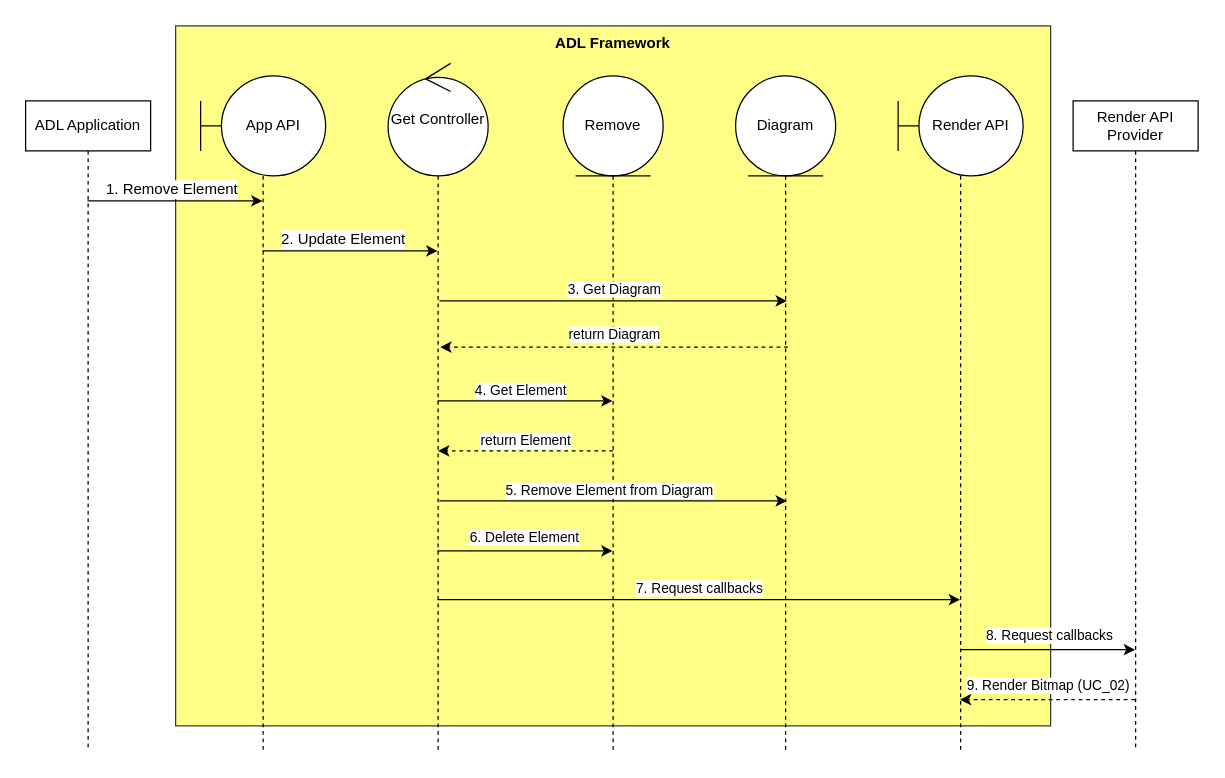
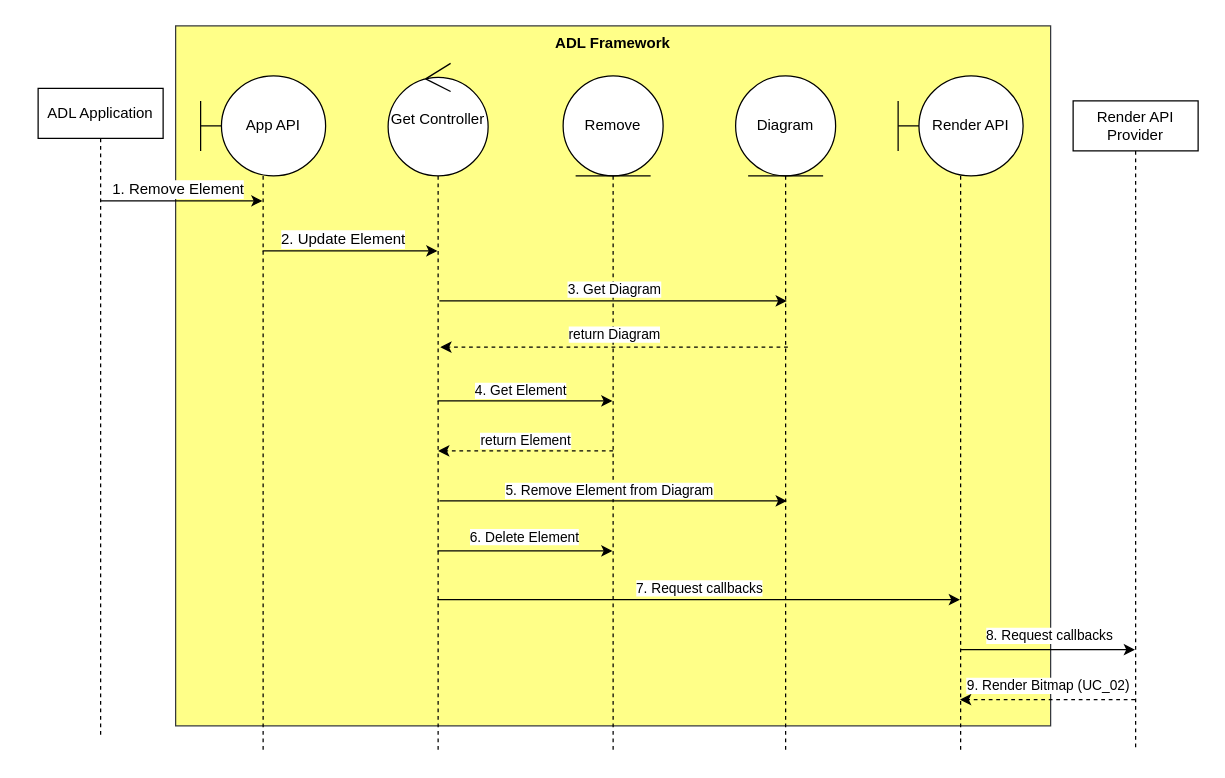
node "ADL Application": moved (88, 426) -> (101, 413)
